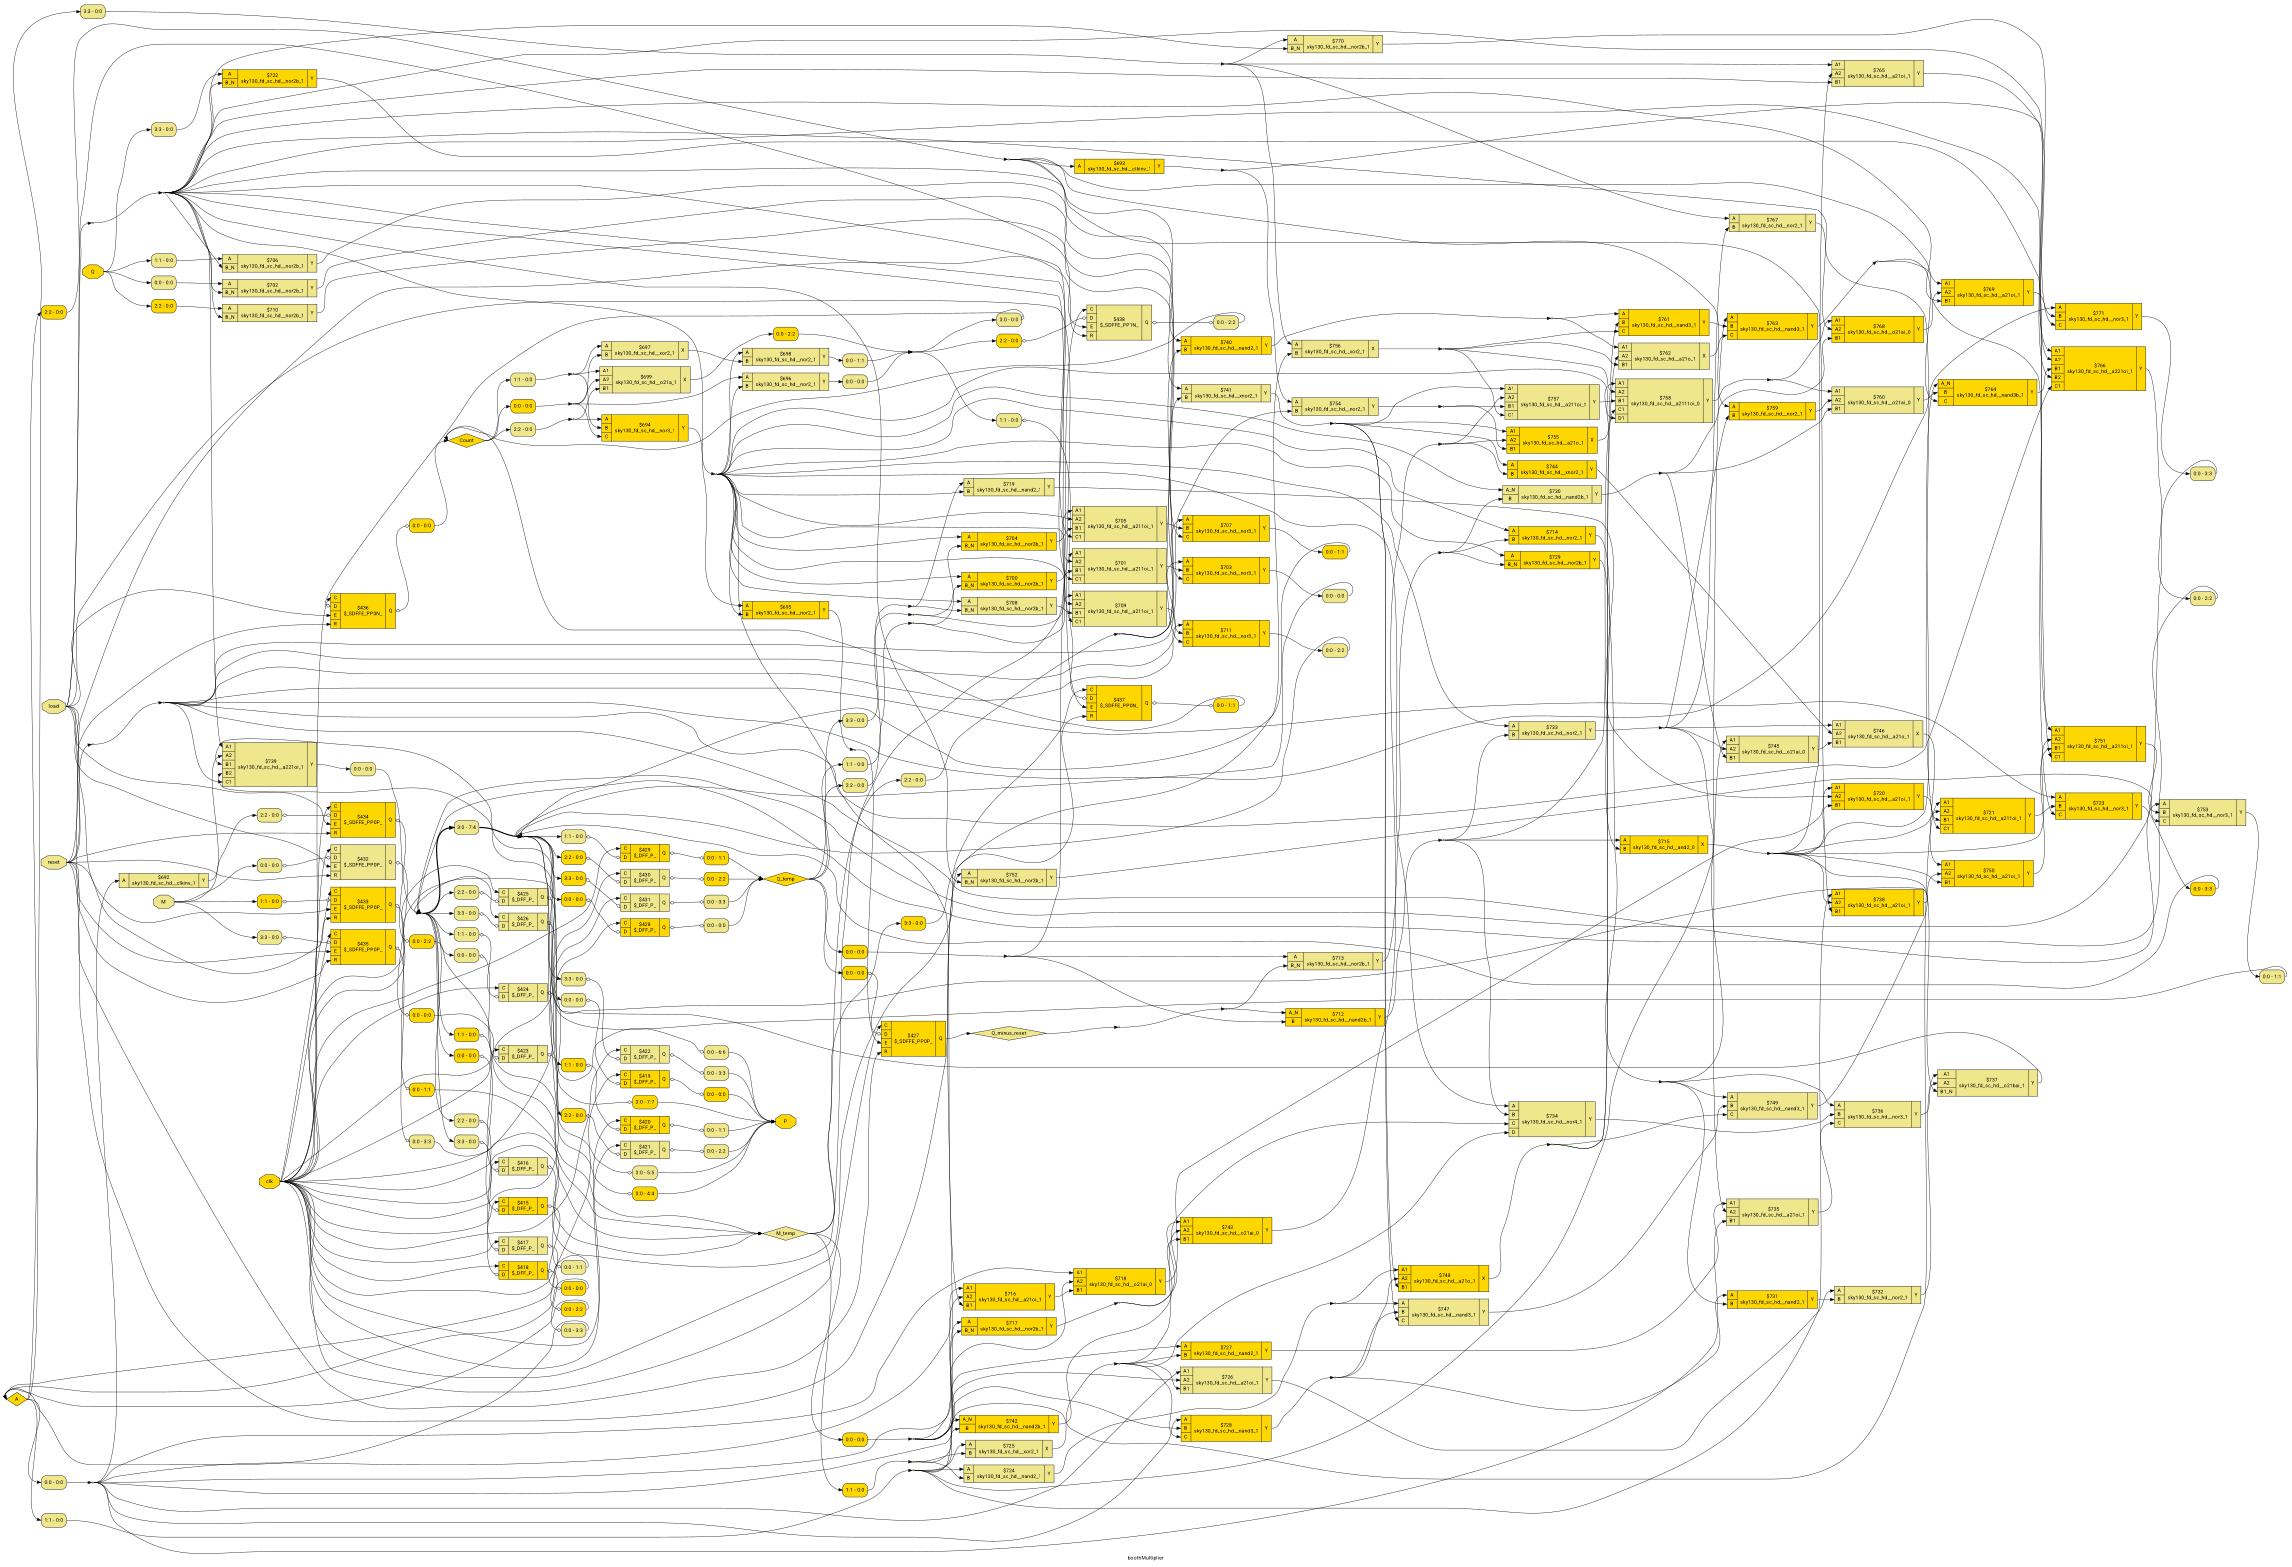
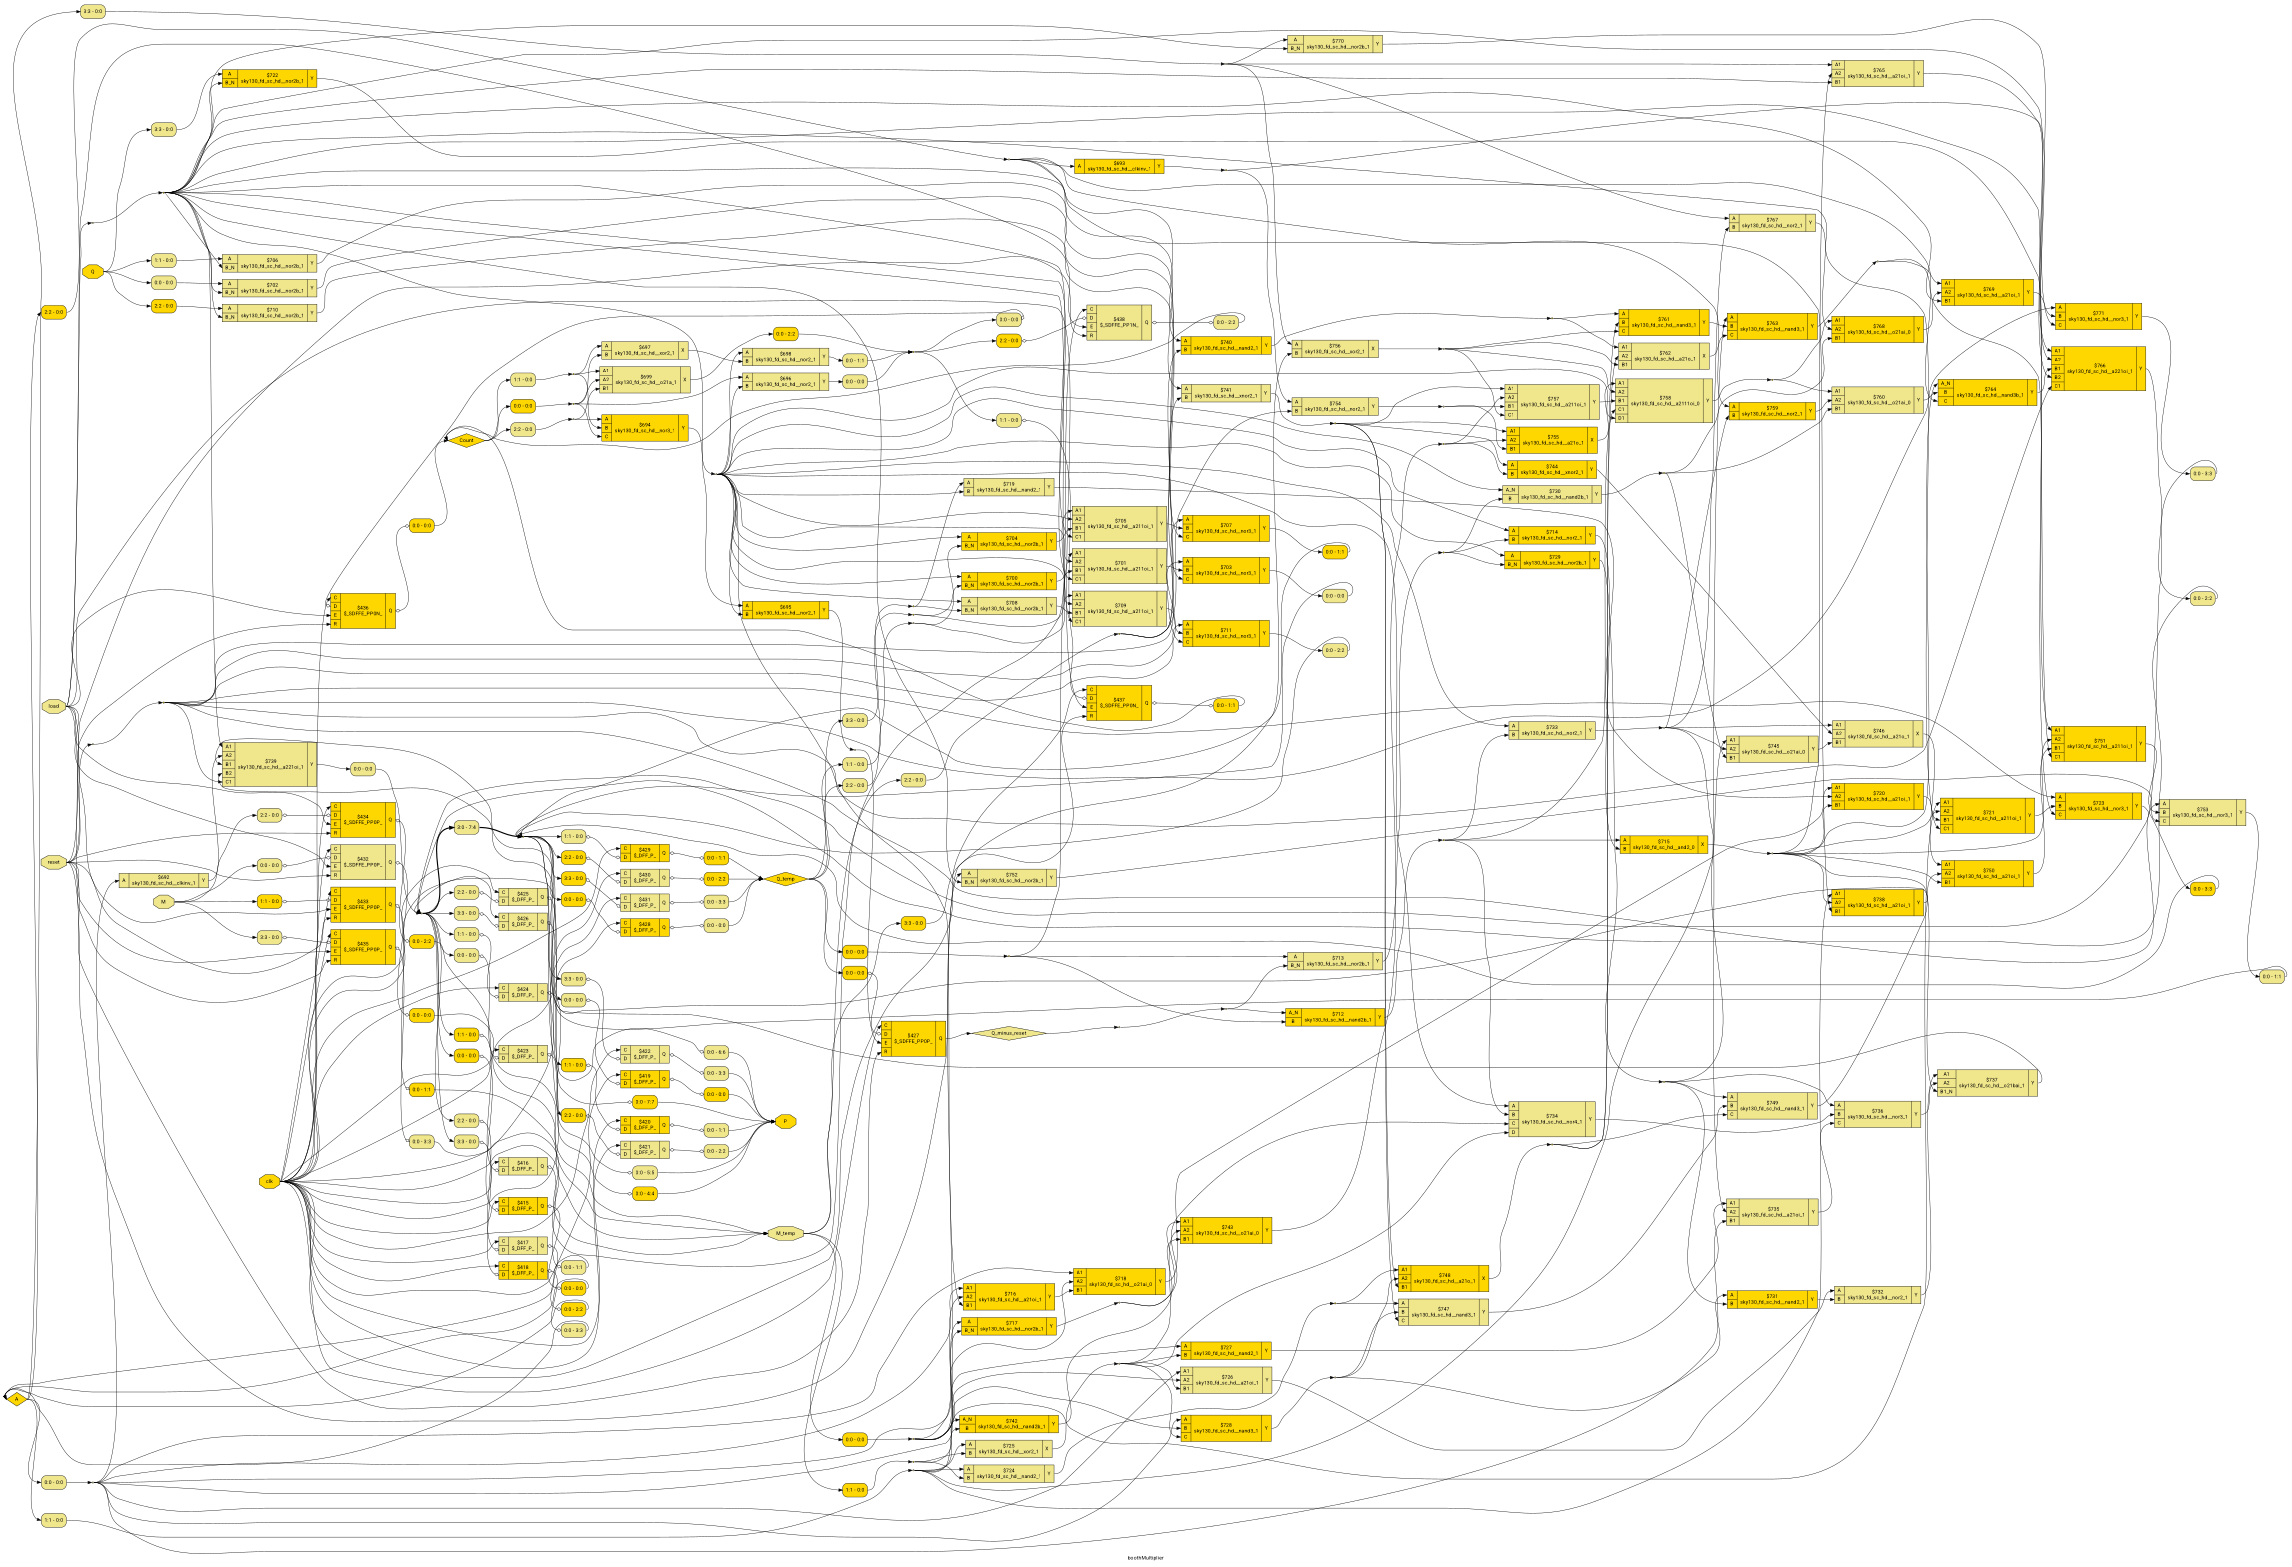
node "M_temp": shape diamond -> octagon
